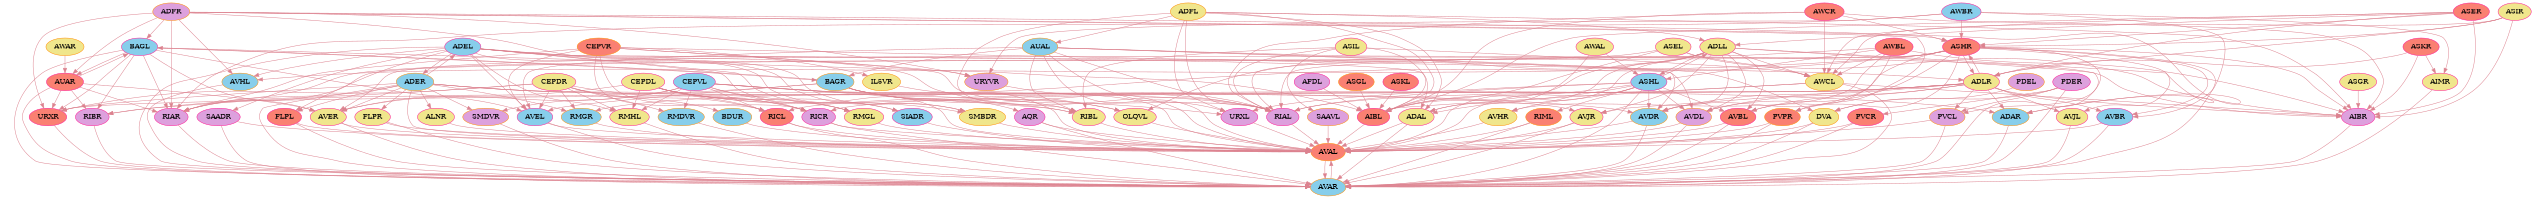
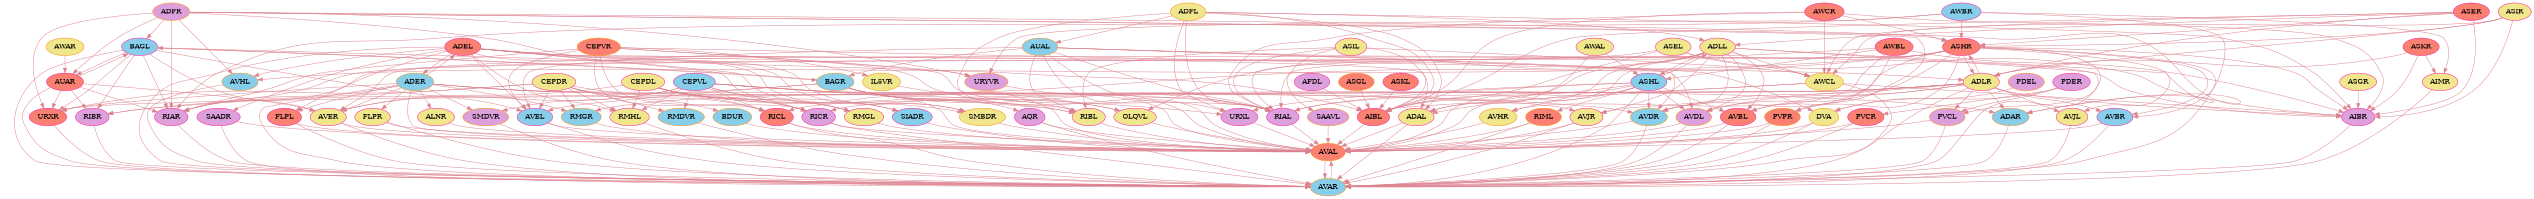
node "ADEL": fillcolor skyblue -> salmon
edge "AWBL" -> "AWCL": removed
edge "PDER" -> "AVAR": now "ADLR" -> "AVAR"
